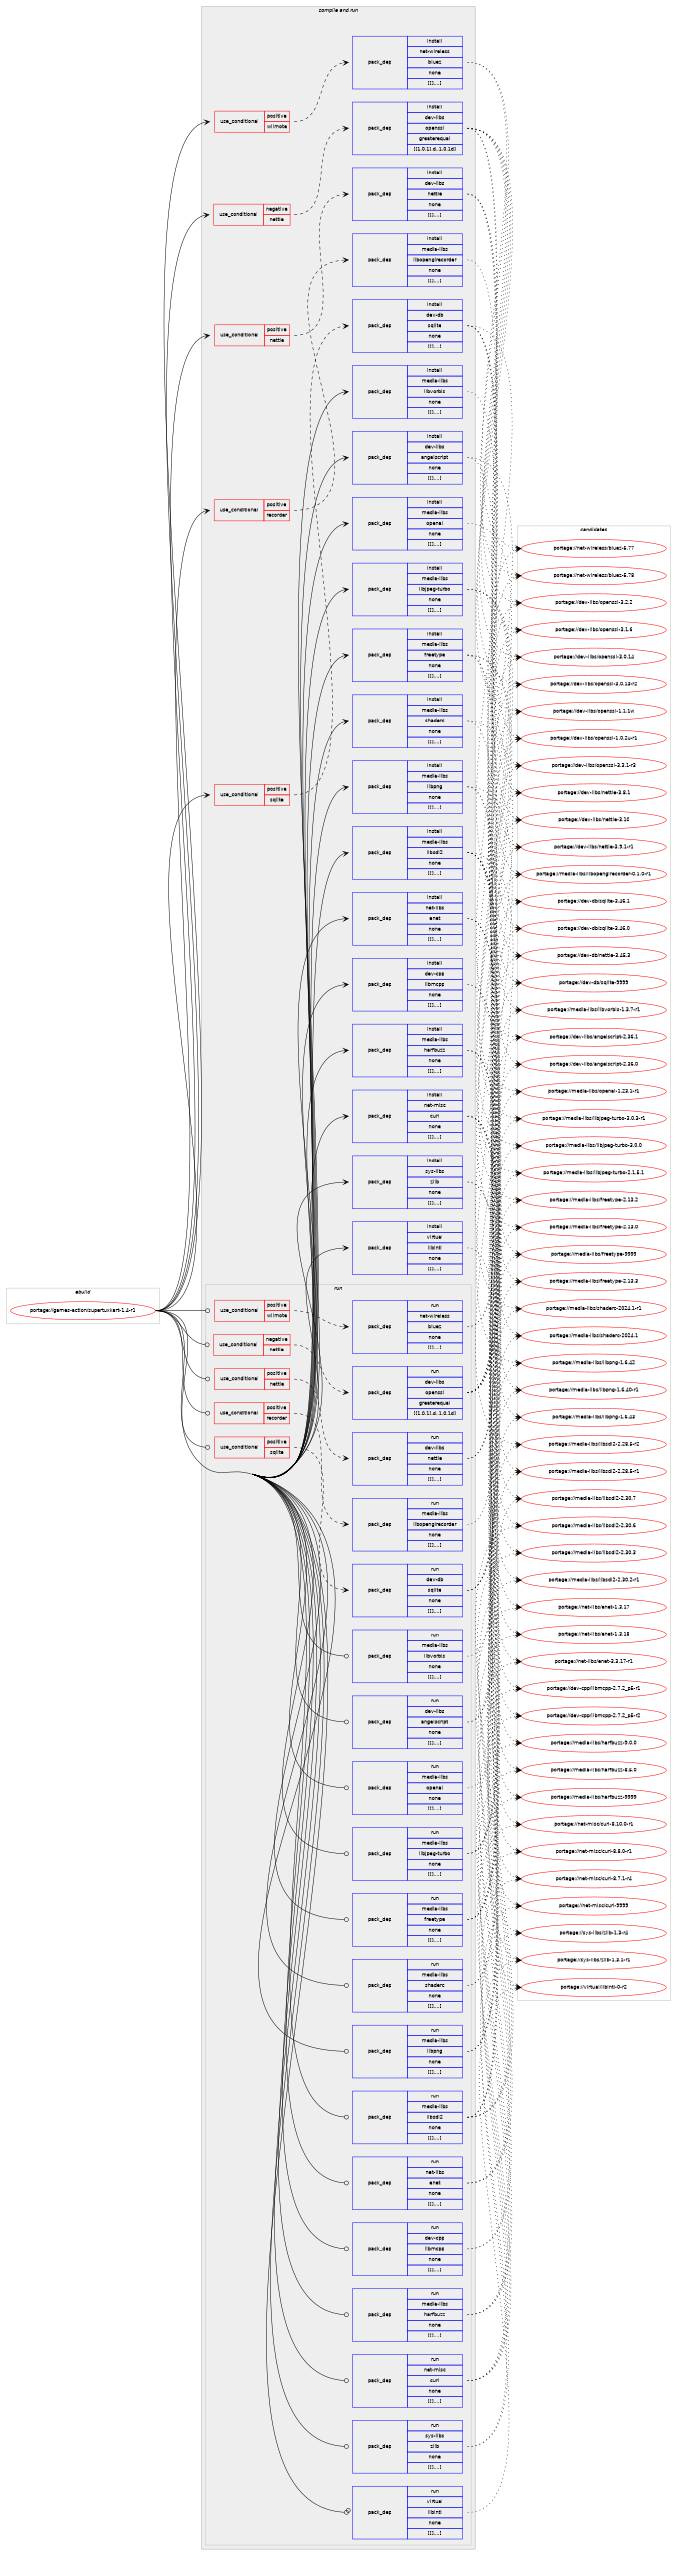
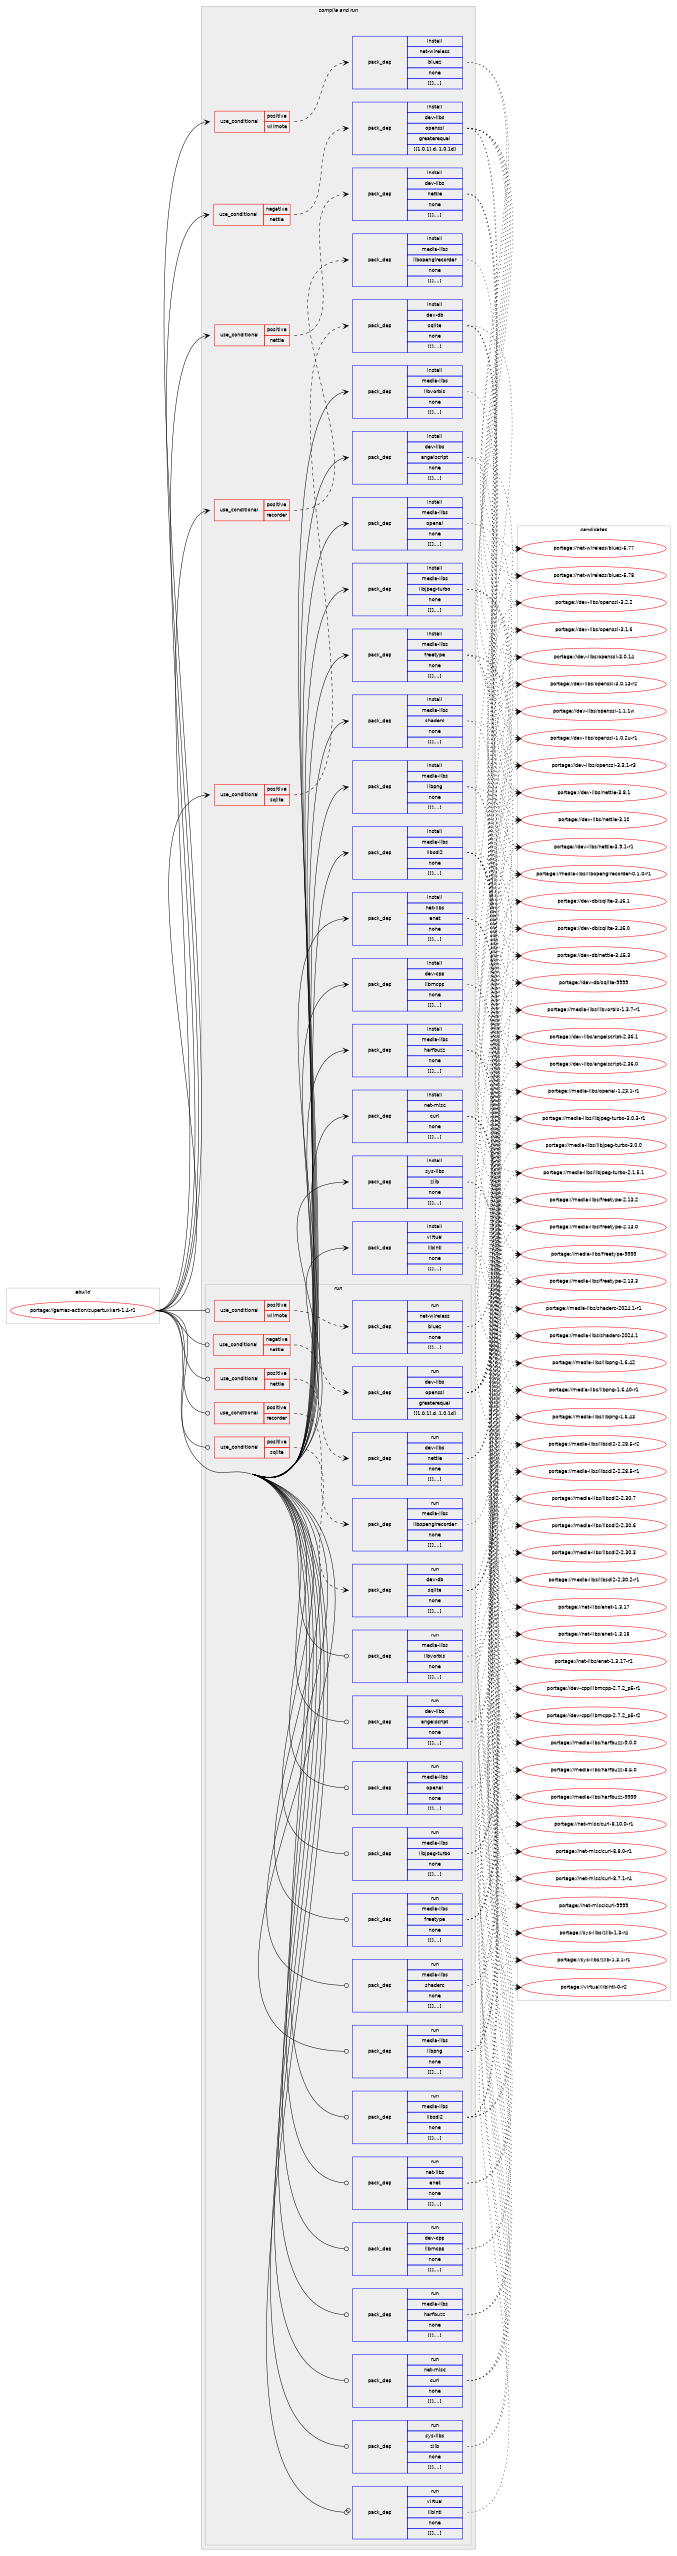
node "portage://net-libs/enet-3.3.17-r1": label "portage://net-libs/enet-3.3.17-r1" -> "portage://net-libs/enet-1.3.17-r1"
